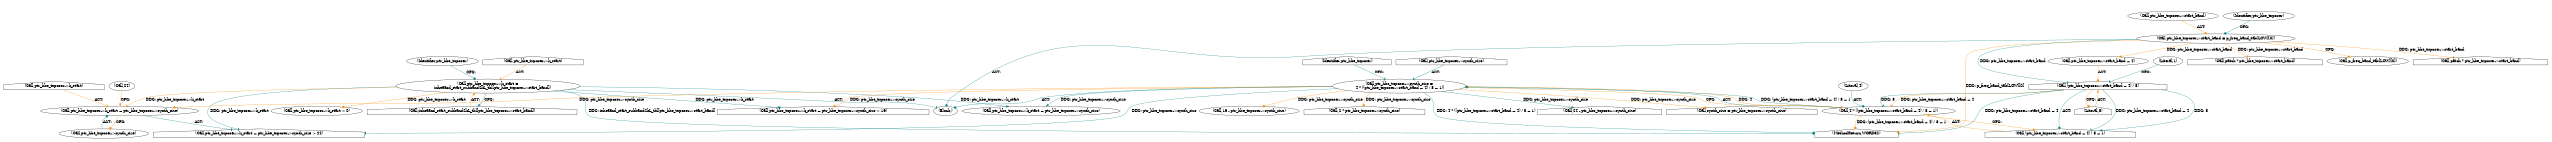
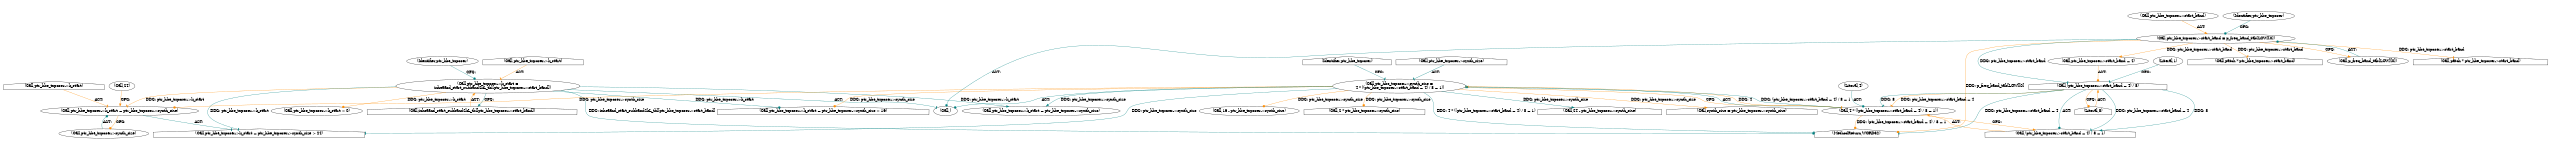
edge "(Call,p_freq_band_tab[LOW][0])" -> "(Call,ptr_hbe_txposer->start_band = p_freq_band_tab[LOW][0])": added, label "AST:"
node "(Block,)": label "(Block,)" -> "(Call,)"
